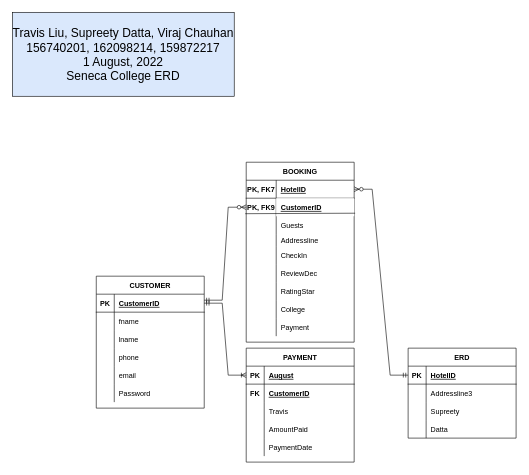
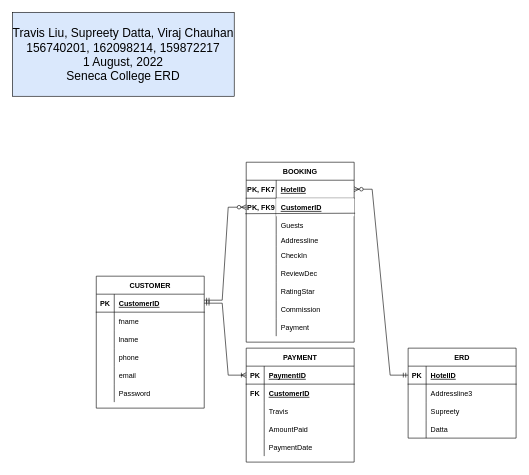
node "College": label "College" -> "Commission"
node "August": label "August" -> "PaymentID"
